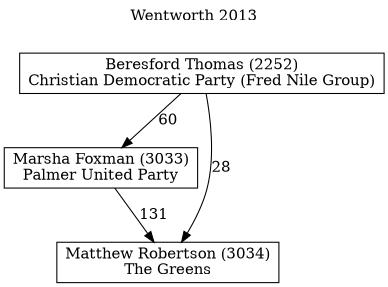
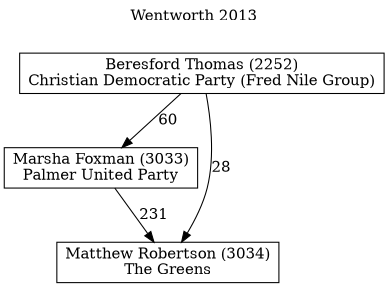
edge "Marsha Foxman (3033) Palmer United Party" -> "Matthew Robertson (3034) The Greens": label "131" -> "231"
